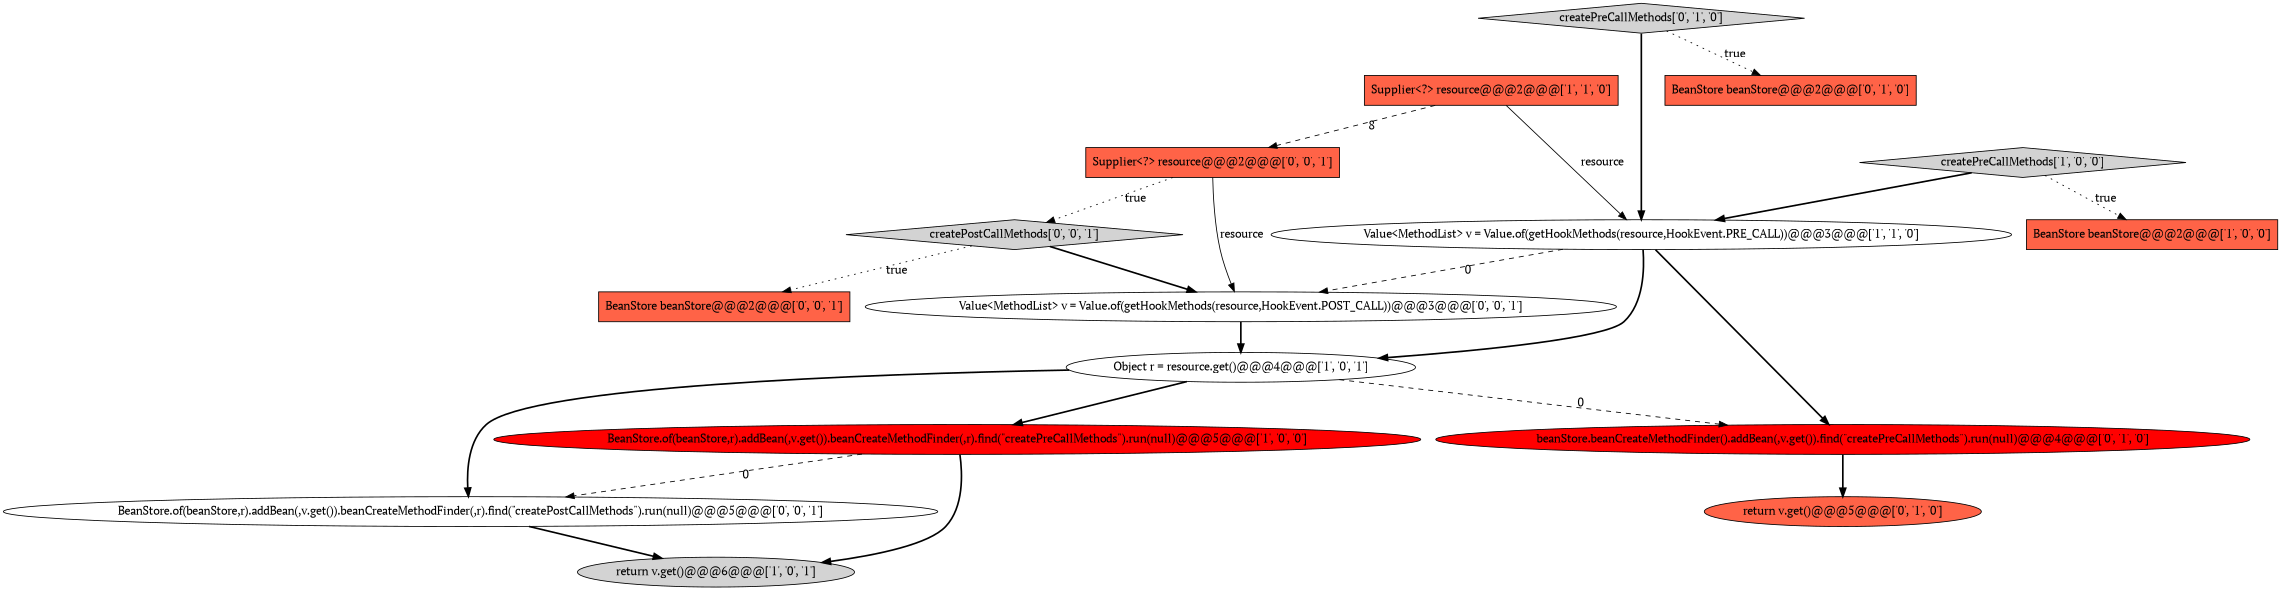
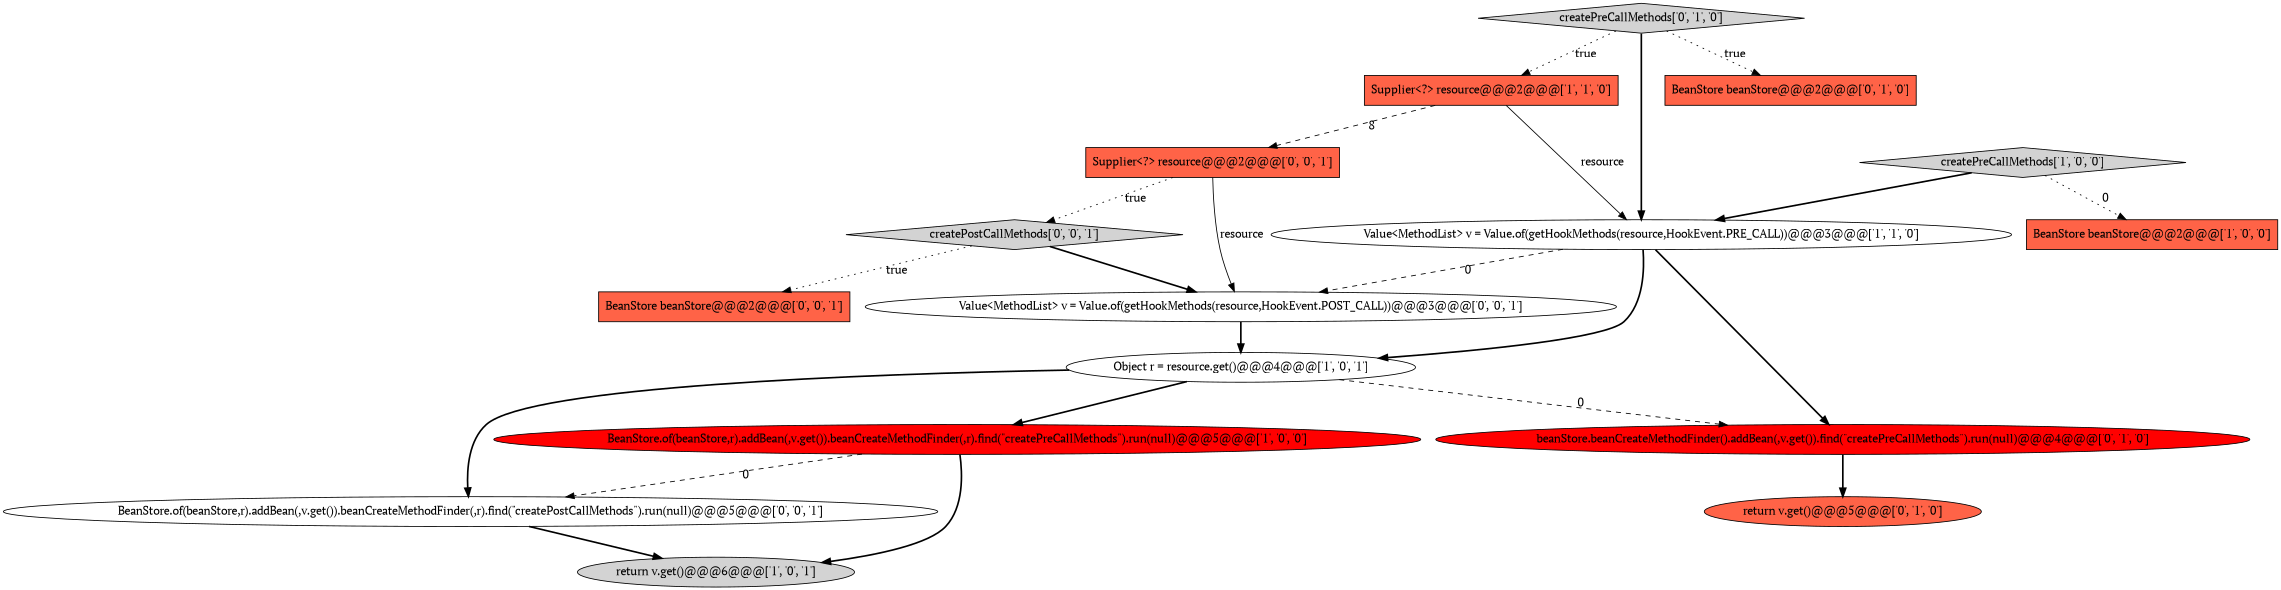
edge "createPreCallMethods['0', '1', '0']" -> "Supplier<?> resource@@@2@@@['1', '1', '0']": added, label "true"
edge "createPreCallMethods['1', '0', '0']" -> "BeanStore beanStore@@@2@@@['1', '0', '0']": label "true" -> "0"
